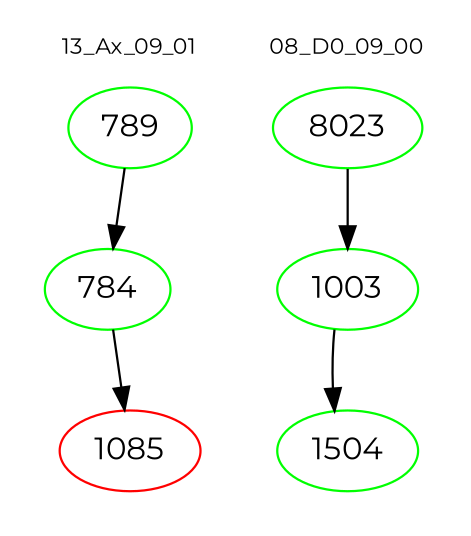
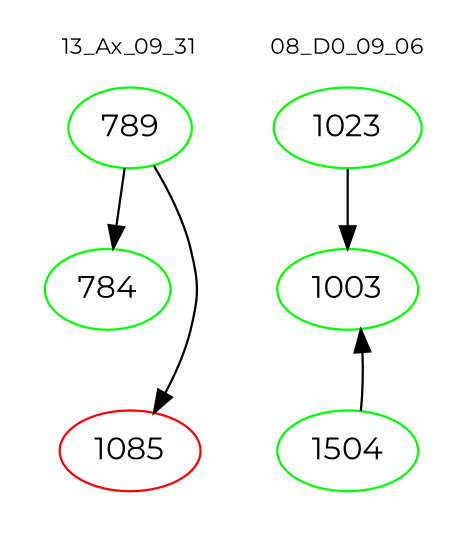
cluster "13_Ax_09_01": label "13_Ax_09_01" -> "13_Ax_09_31"
cluster "08_D0_09_00": label "08_D0_09_00" -> "08_D0_09_06"
node "8023": label "8023" -> "1023"
edge "784" -> "1085": now "789" -> "1085"
edge "1003" -> "1504": reversed
